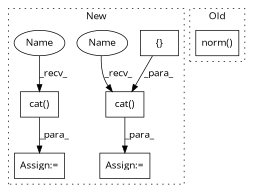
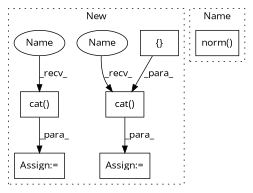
cluster "Old": label "Old" -> "Name"
